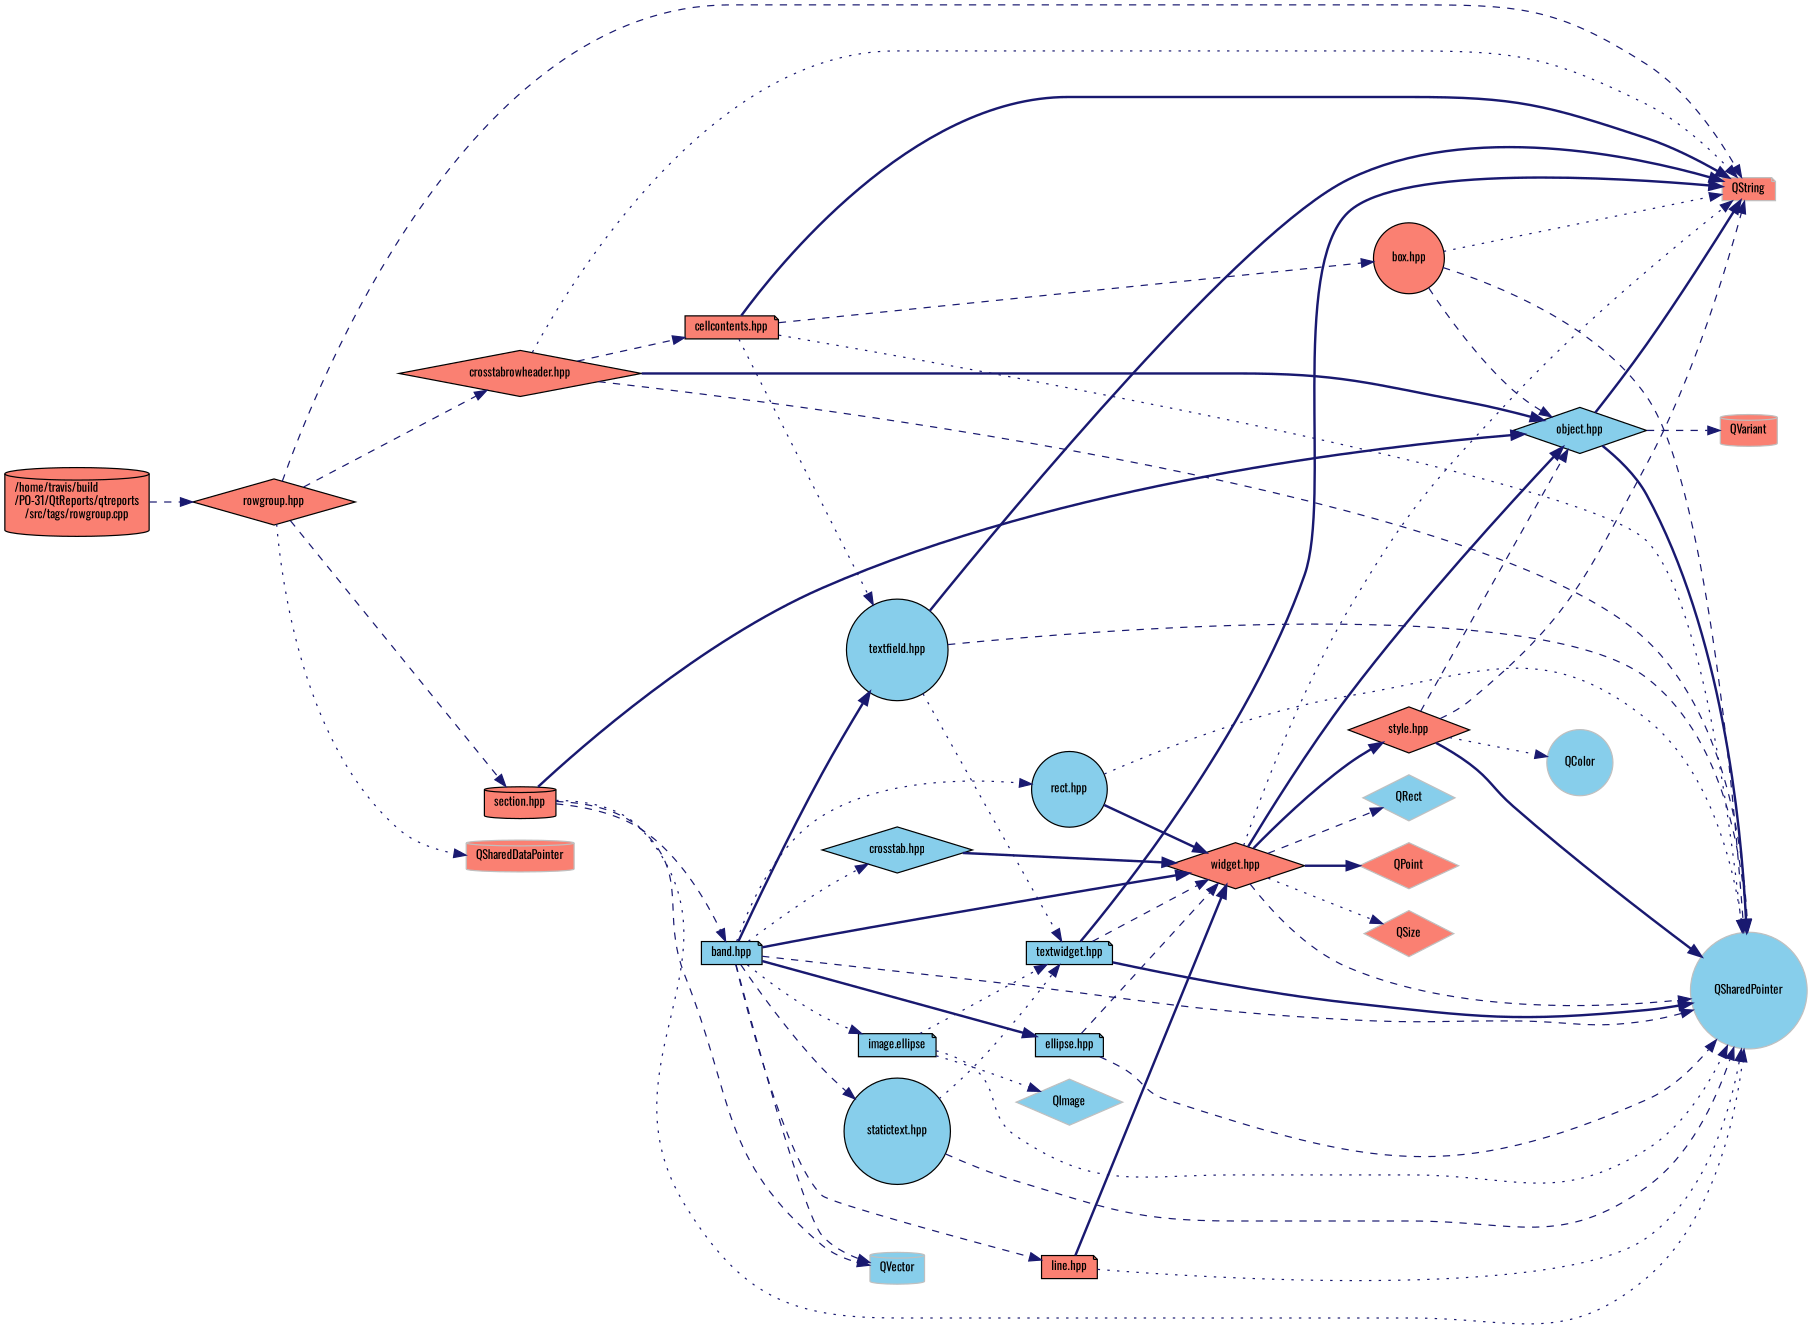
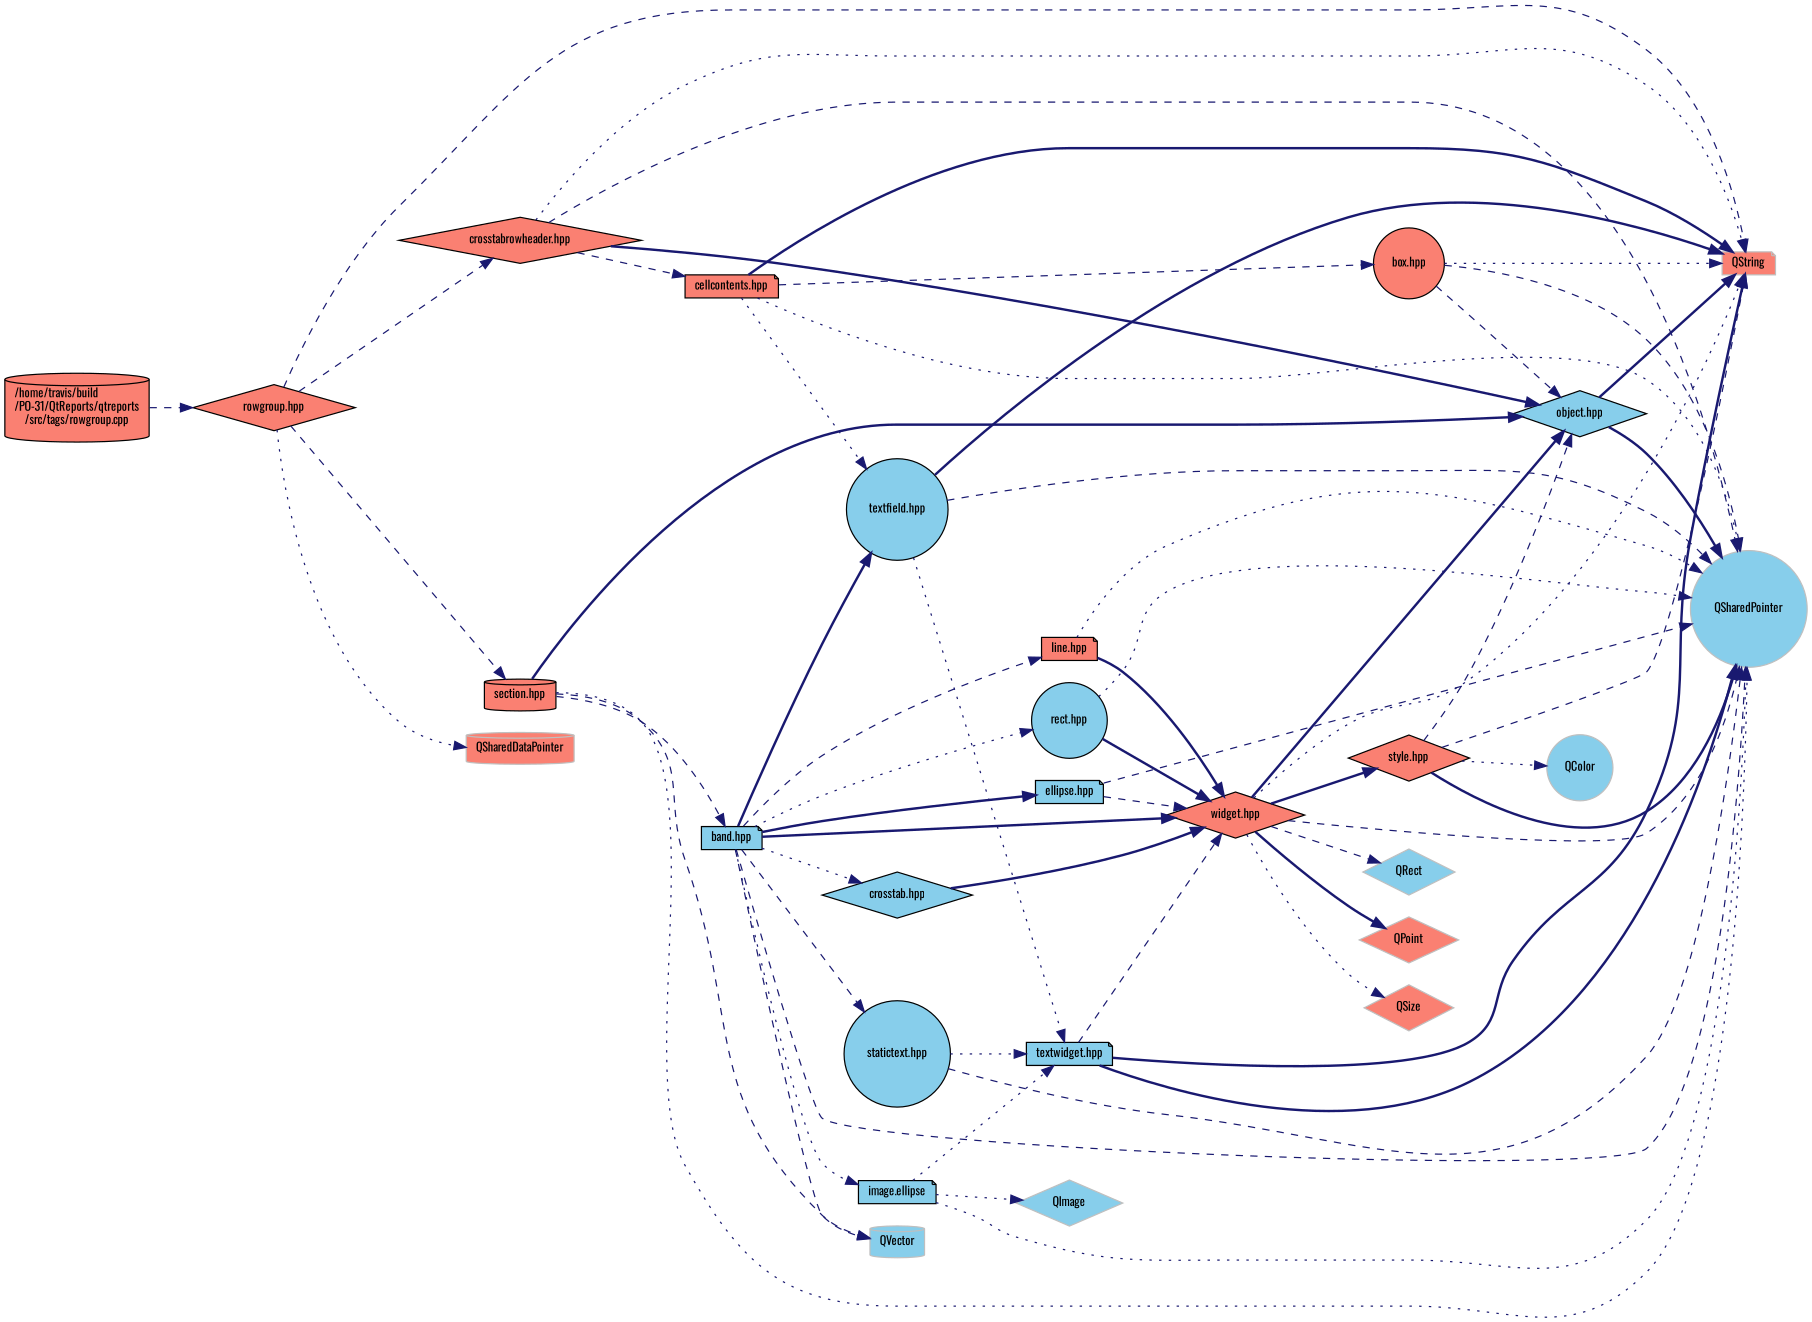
node "QVariant": removed
